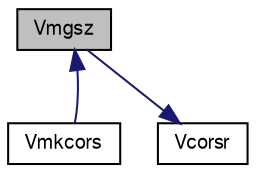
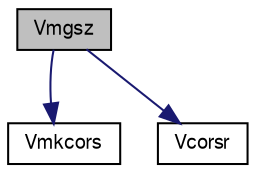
edge "Vmkcors" -> "Vmgsz": reversed
